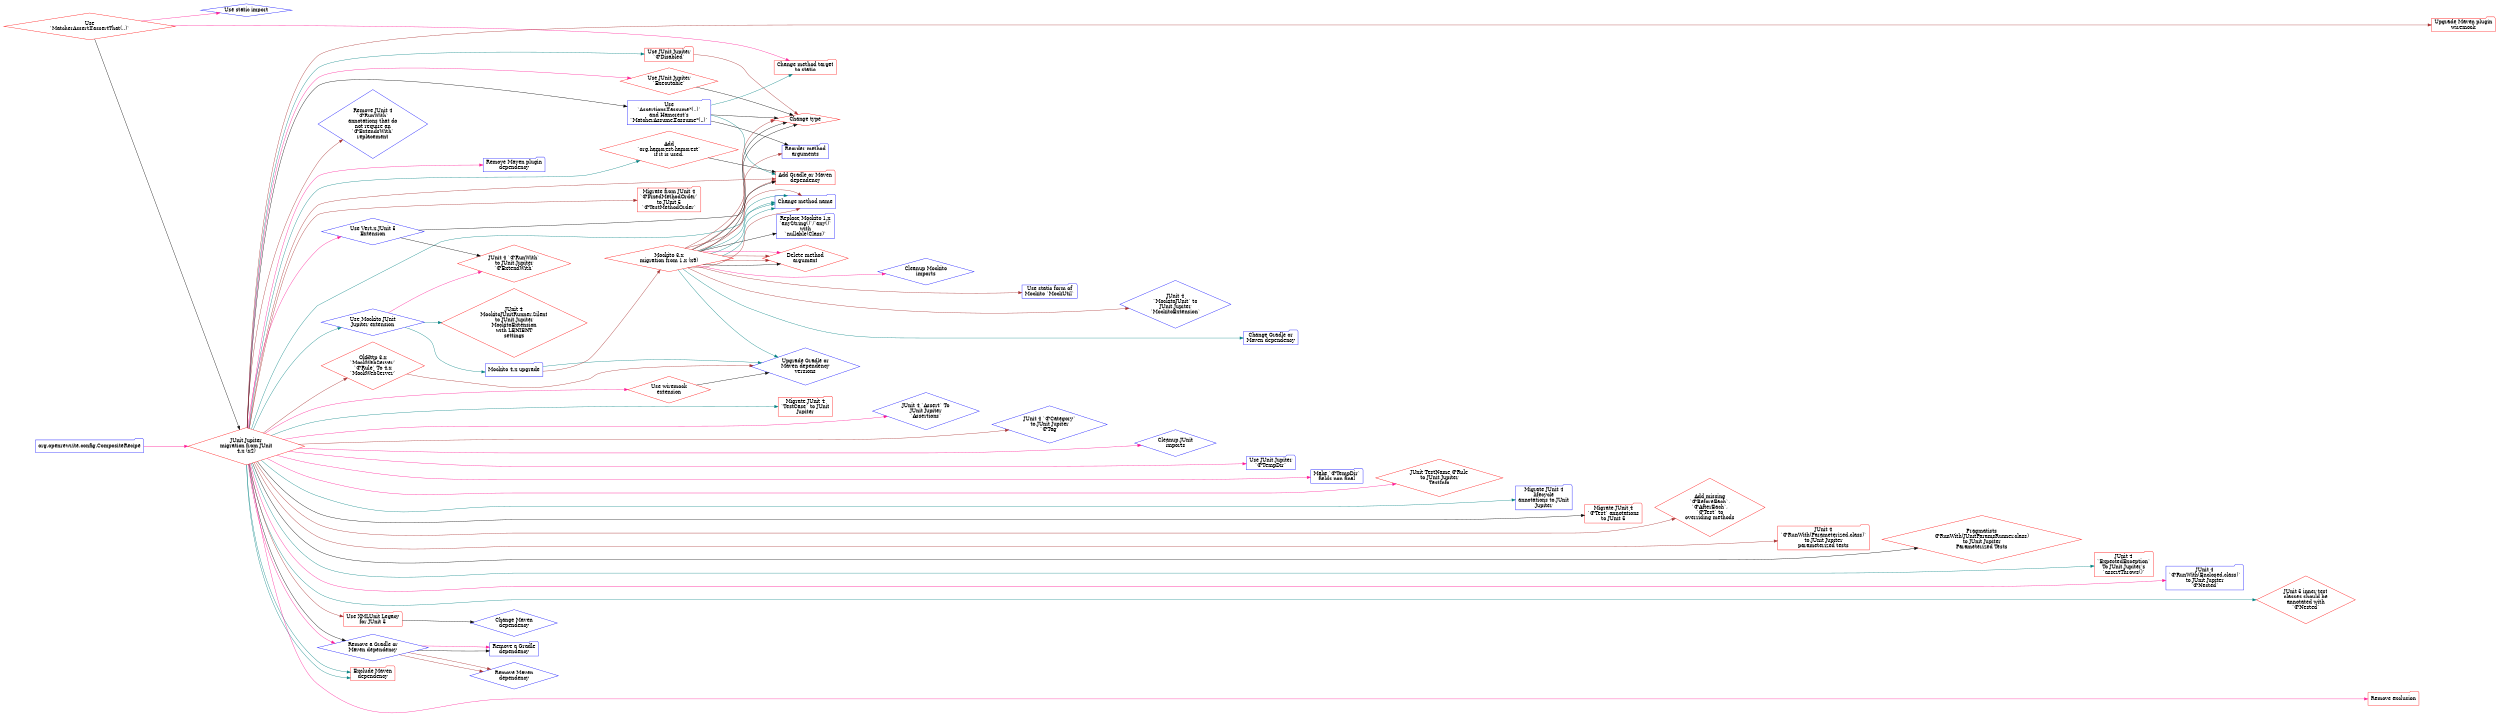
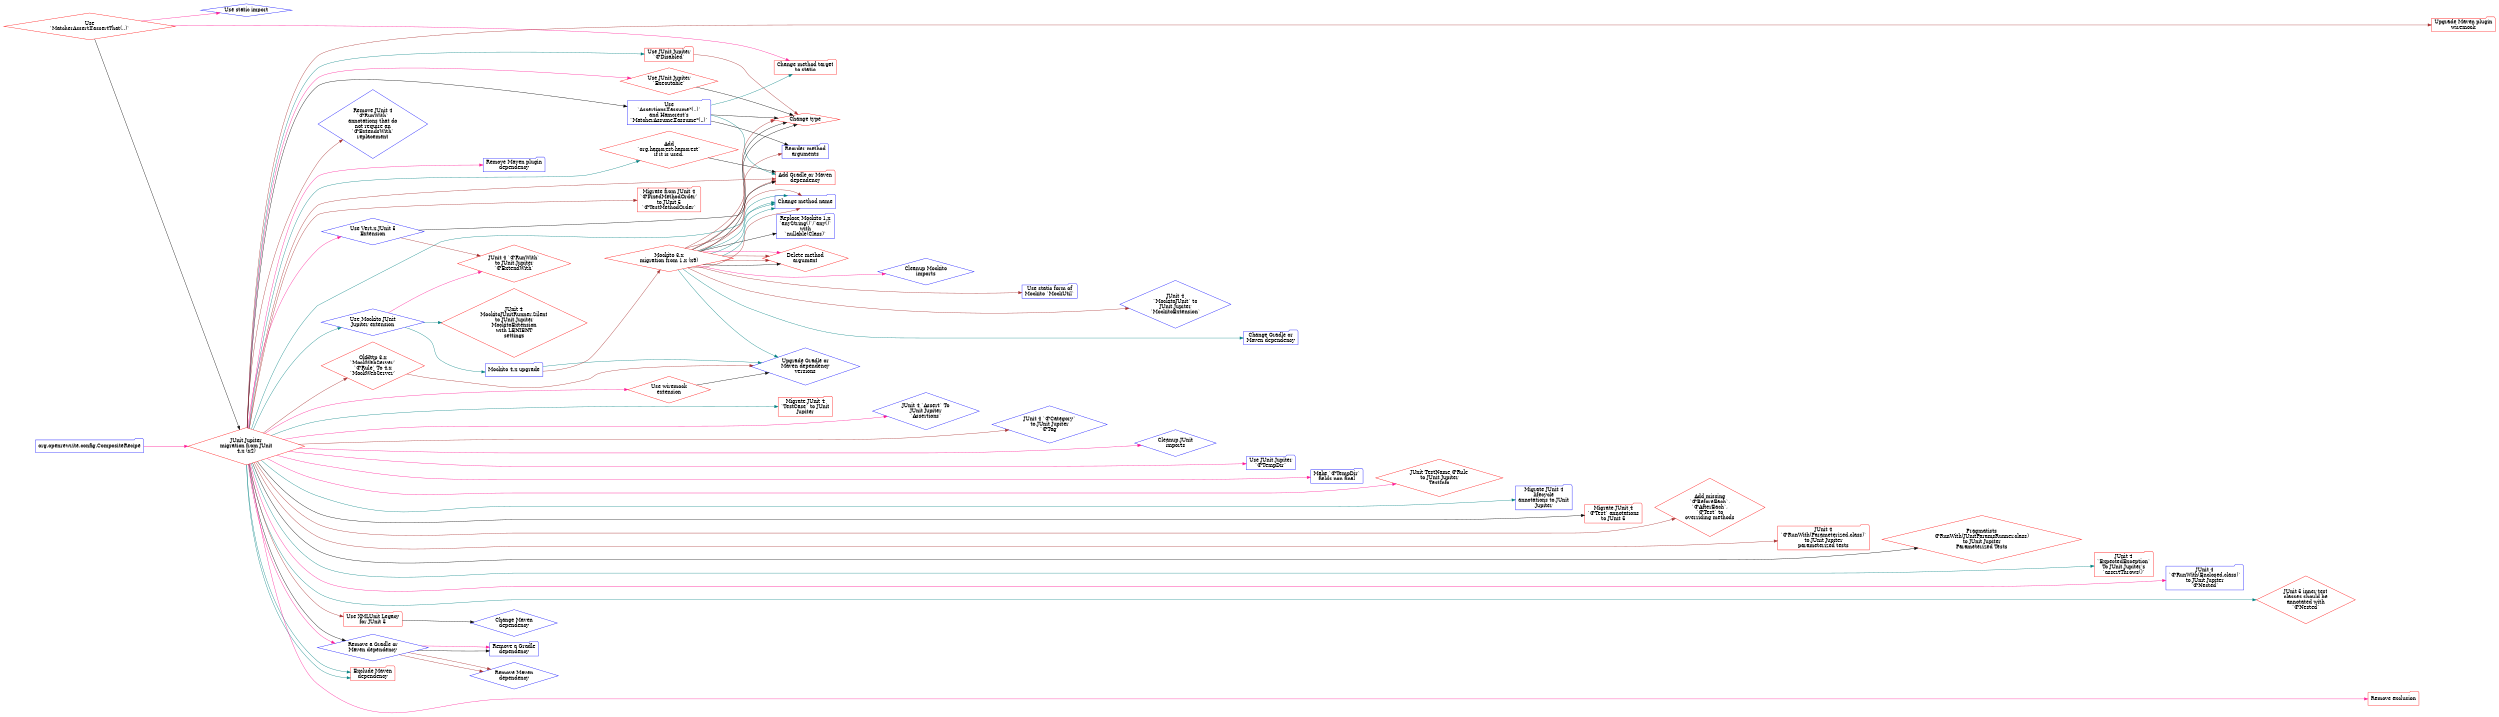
edge "Use Vert.x JUnit 5 Extension" -> "JUnit 4 `@RunWith` to JUnit Jupiter `@ExtendWith`": color black -> brown
